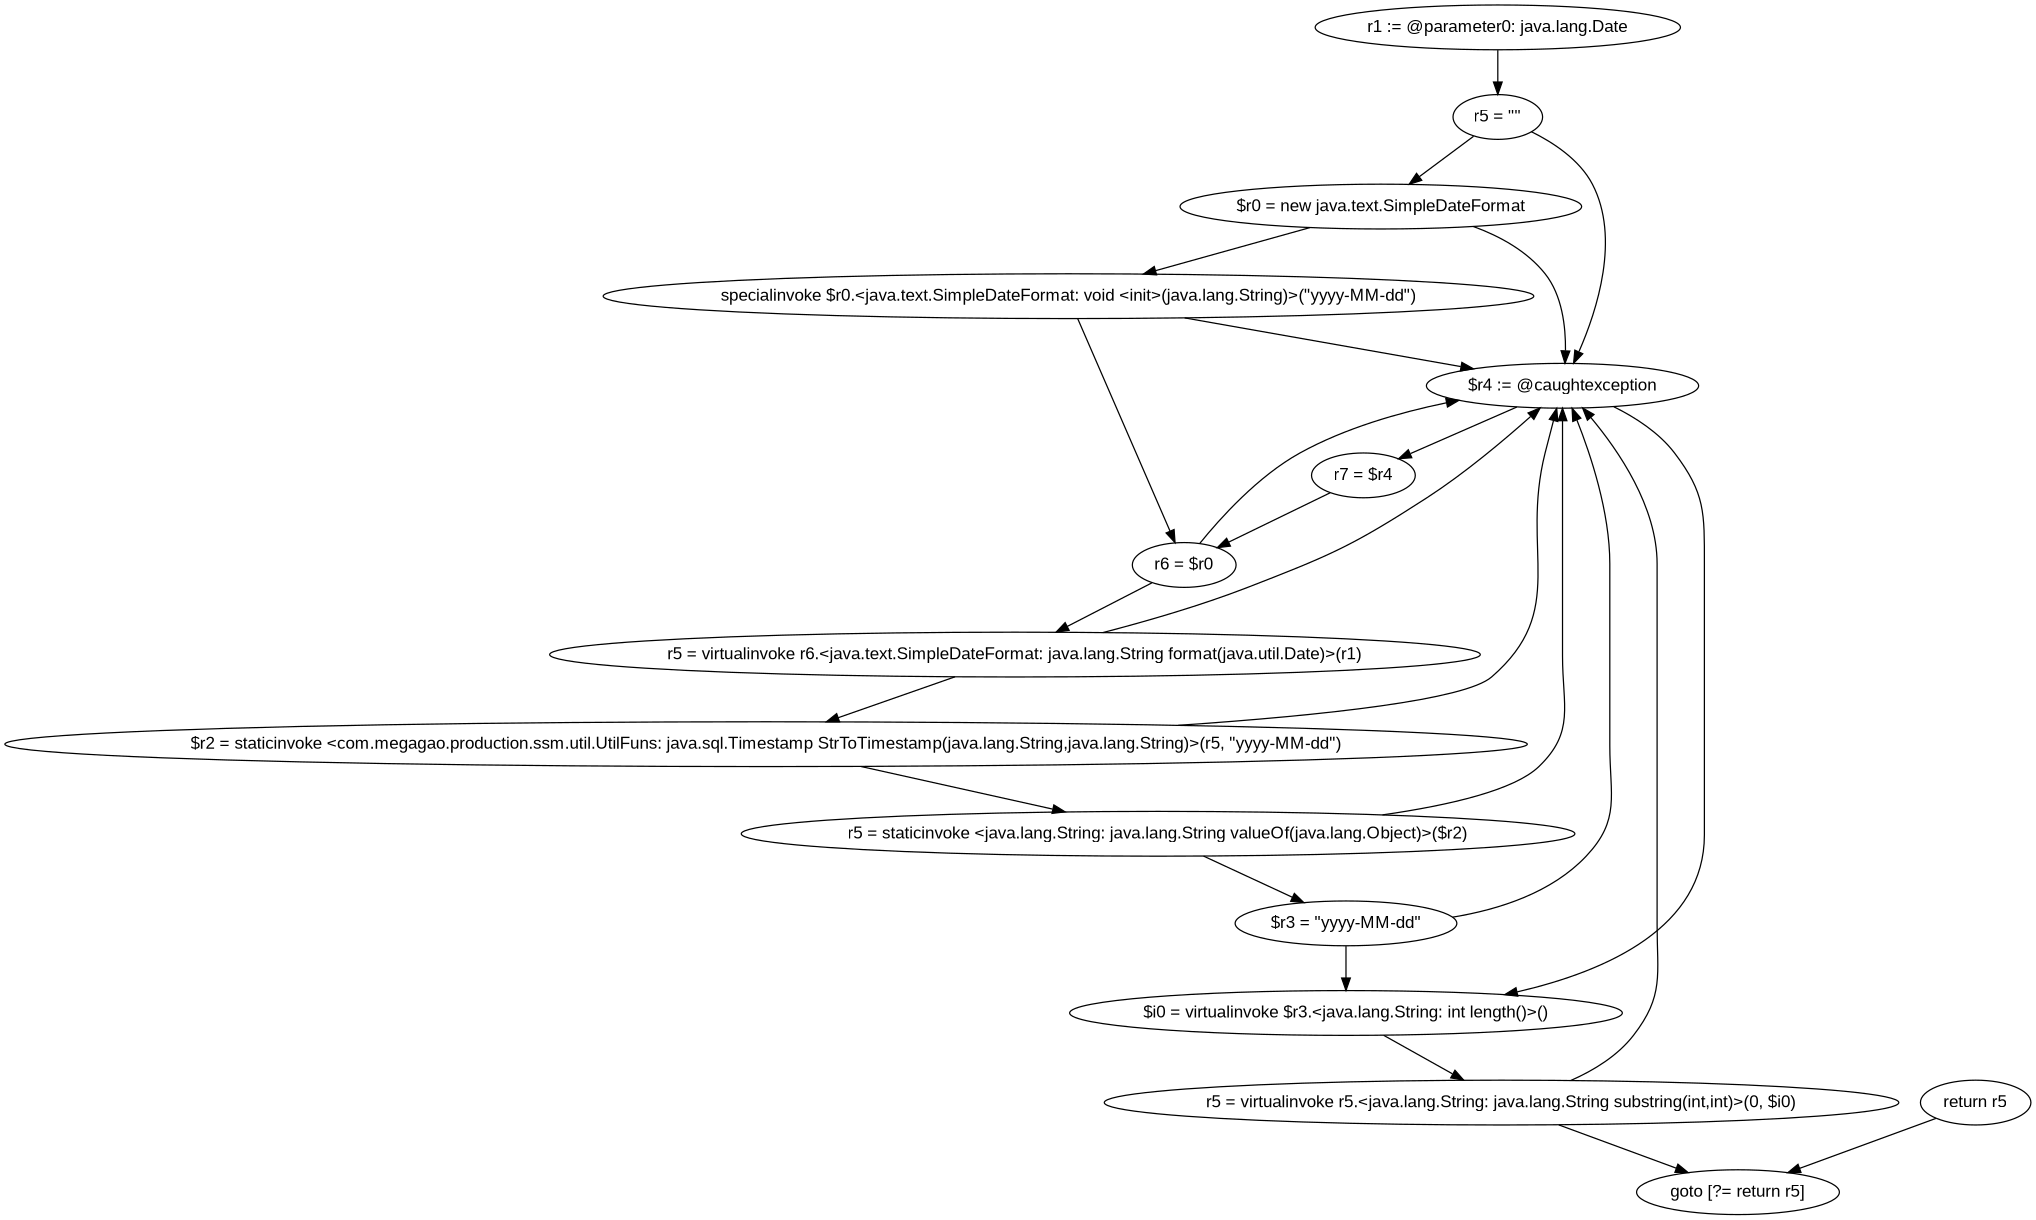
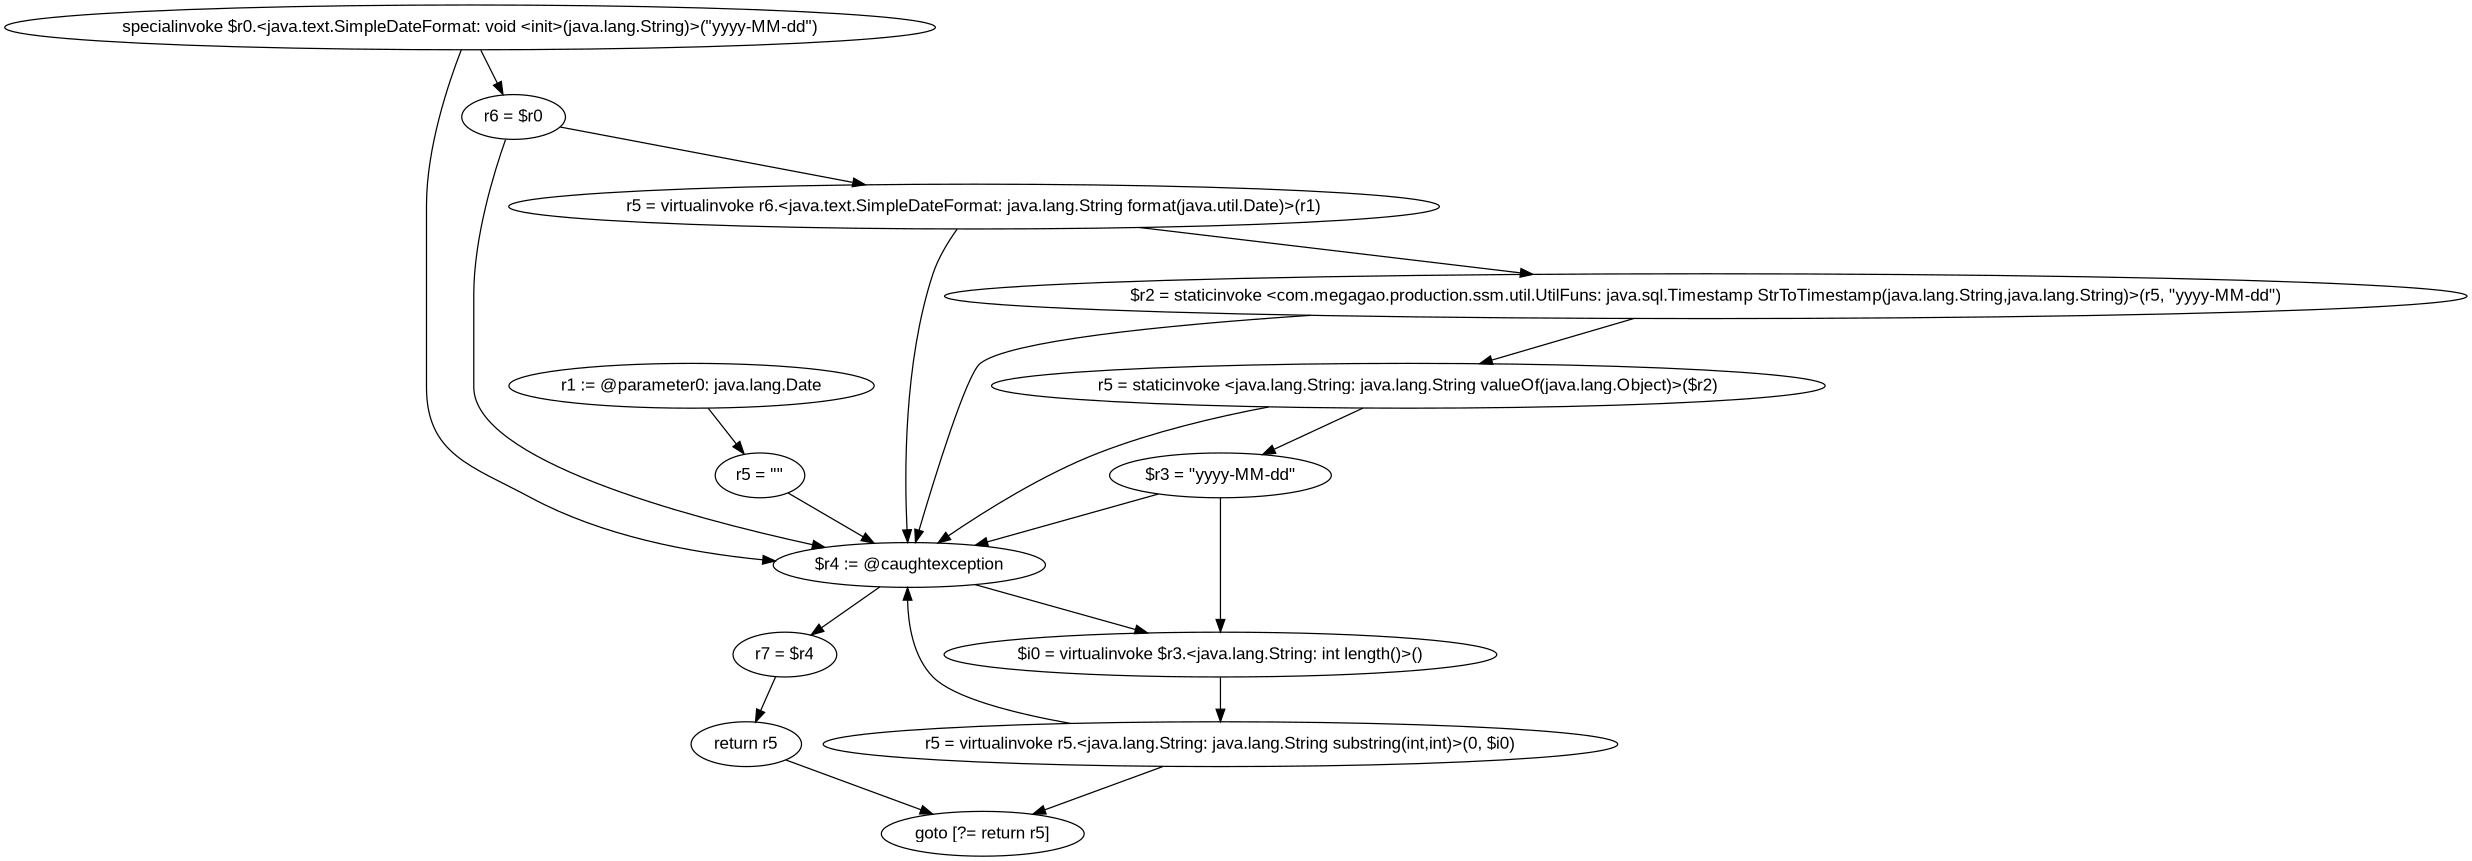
node "$r0 = new java.text.SimpleDateFormat": removed
edge "r7 = $r4" -> "r6 = $r0": now "r7 = $r4" -> "return r5"
